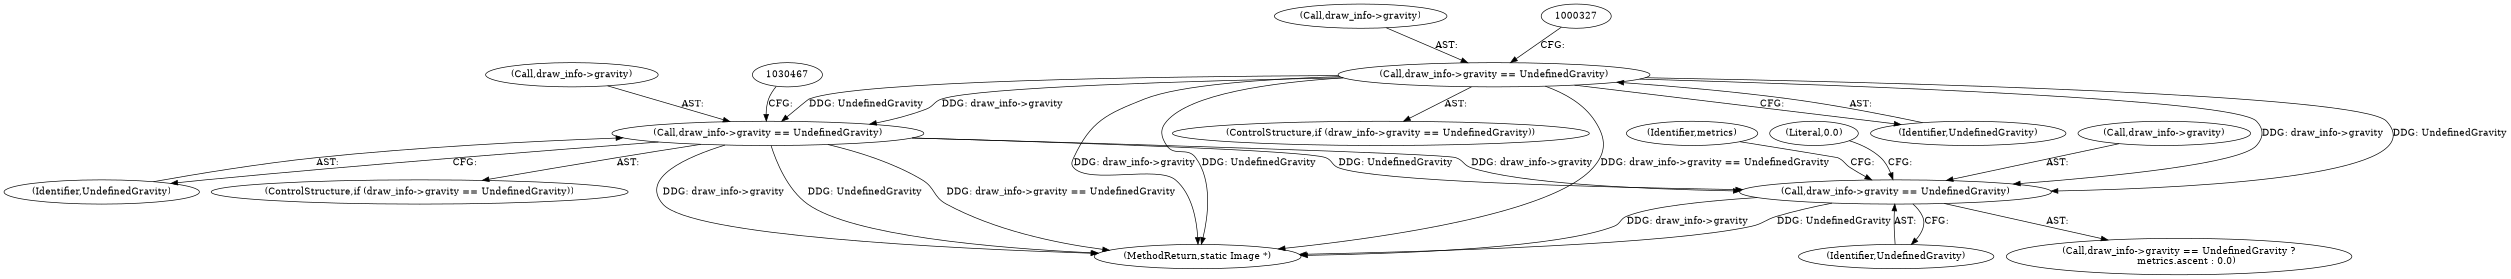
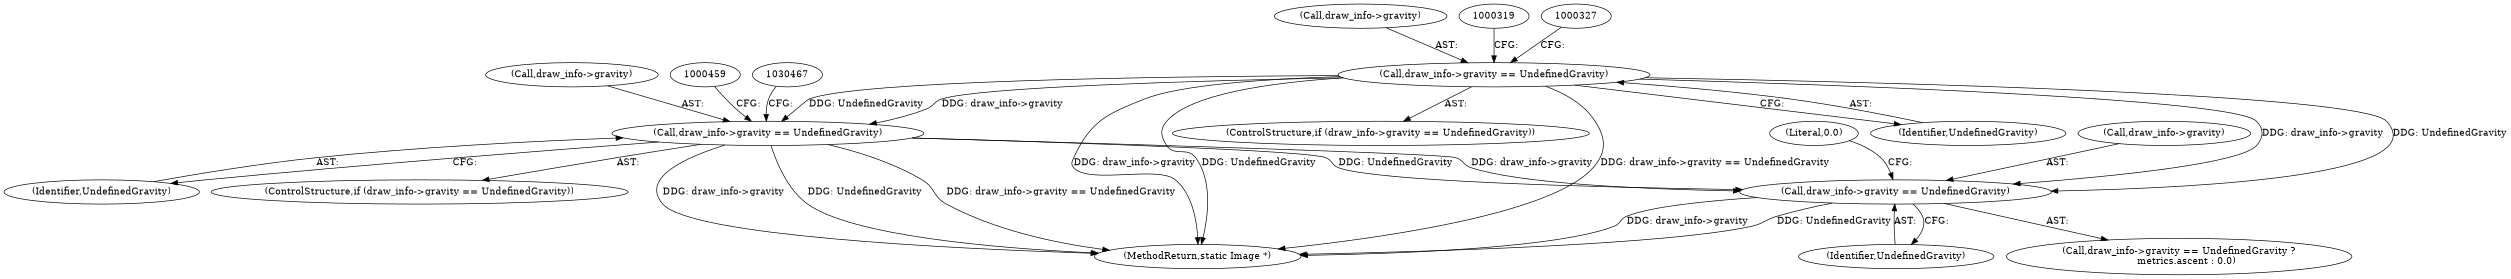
node "1000319": added
node "1000459": added
node "(Identifier,metrics)": removed
